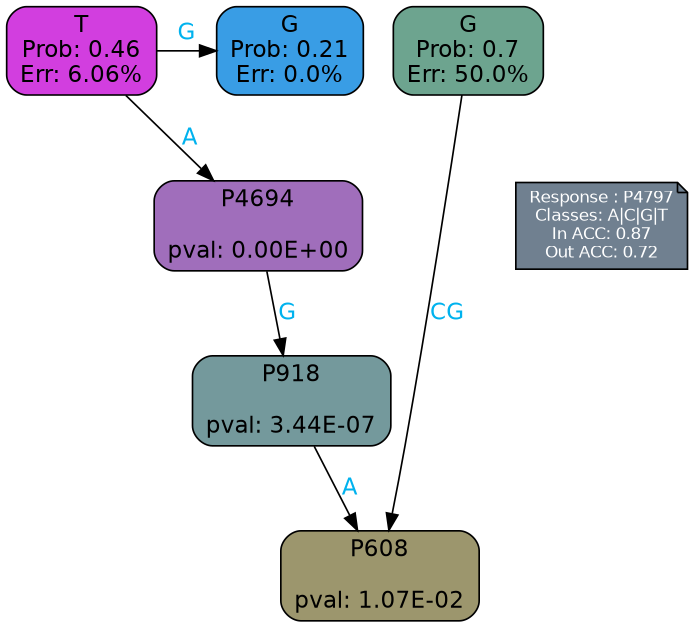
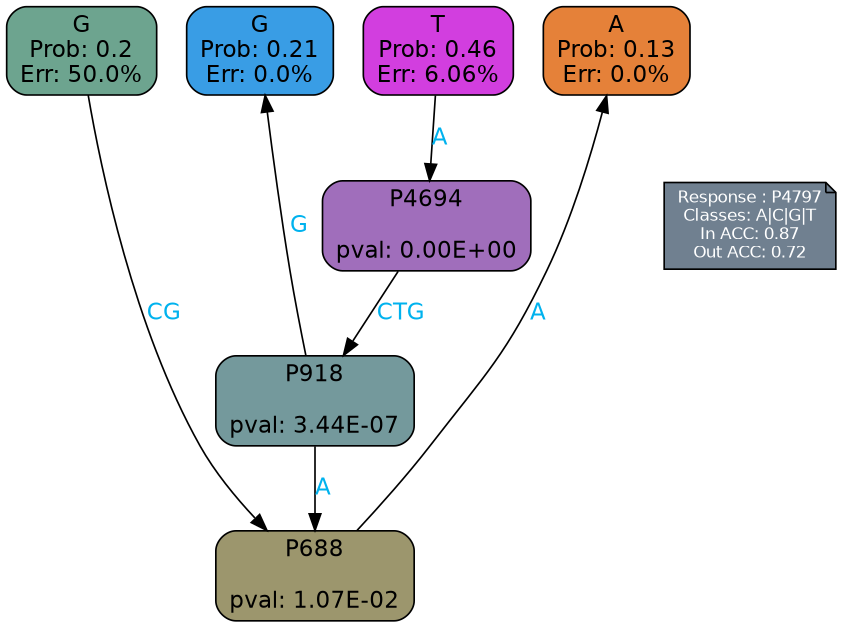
edge "T Prob: 0.46 Err: 6.06%" -> "G Prob: 0.21 Err: 0.0%": now "P918 pval: 3.44E-07" -> "G Prob: 0.21 Err: 0.0%"
node "G Prob: 0.7 Err: 50.0%": label "G Prob: 0.7 Err: 50.0%" -> "G Prob: 0.2 Err: 50.0%"
node "A Prob: 0.13 Err: 0.0%": added
edge "P4694 pval: 0.00E+00" -> "P918 pval: 3.44E-07": label "G" -> "CTG"
node "P608 pval: 1.07E-02": label "P608 pval: 1.07E-02" -> "P688 pval: 1.07E-02"
